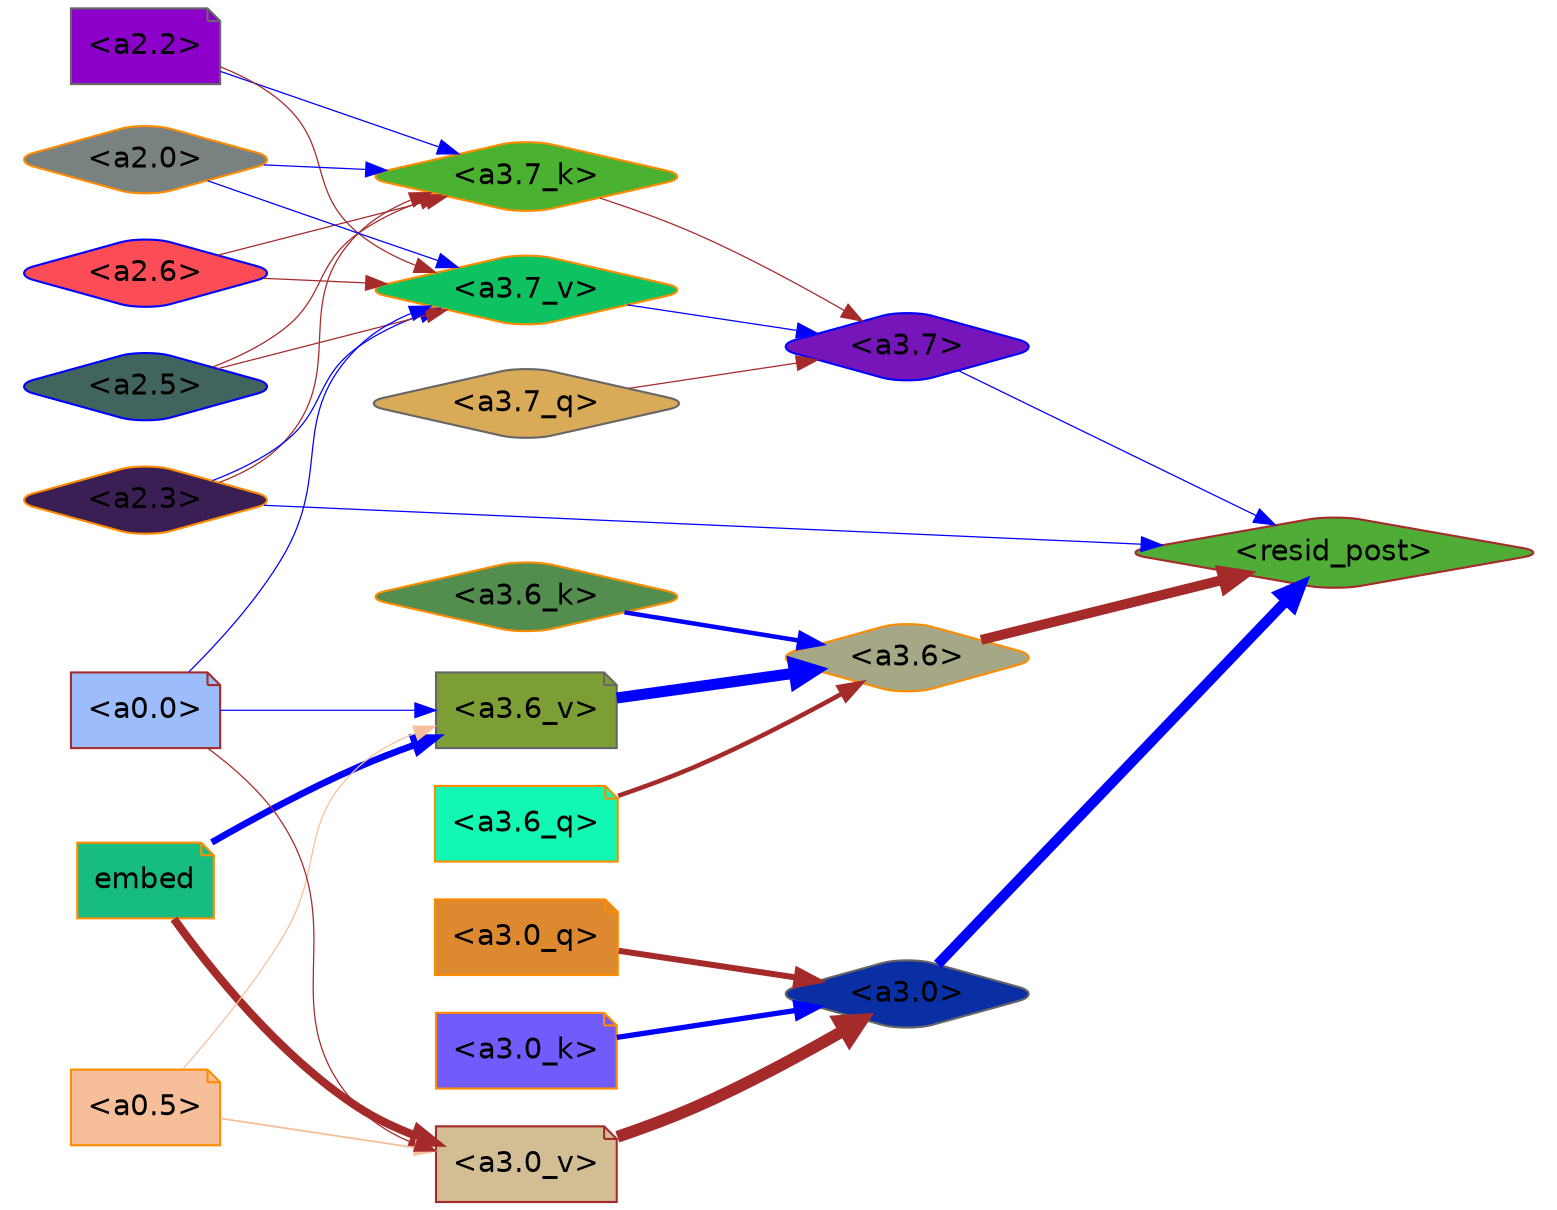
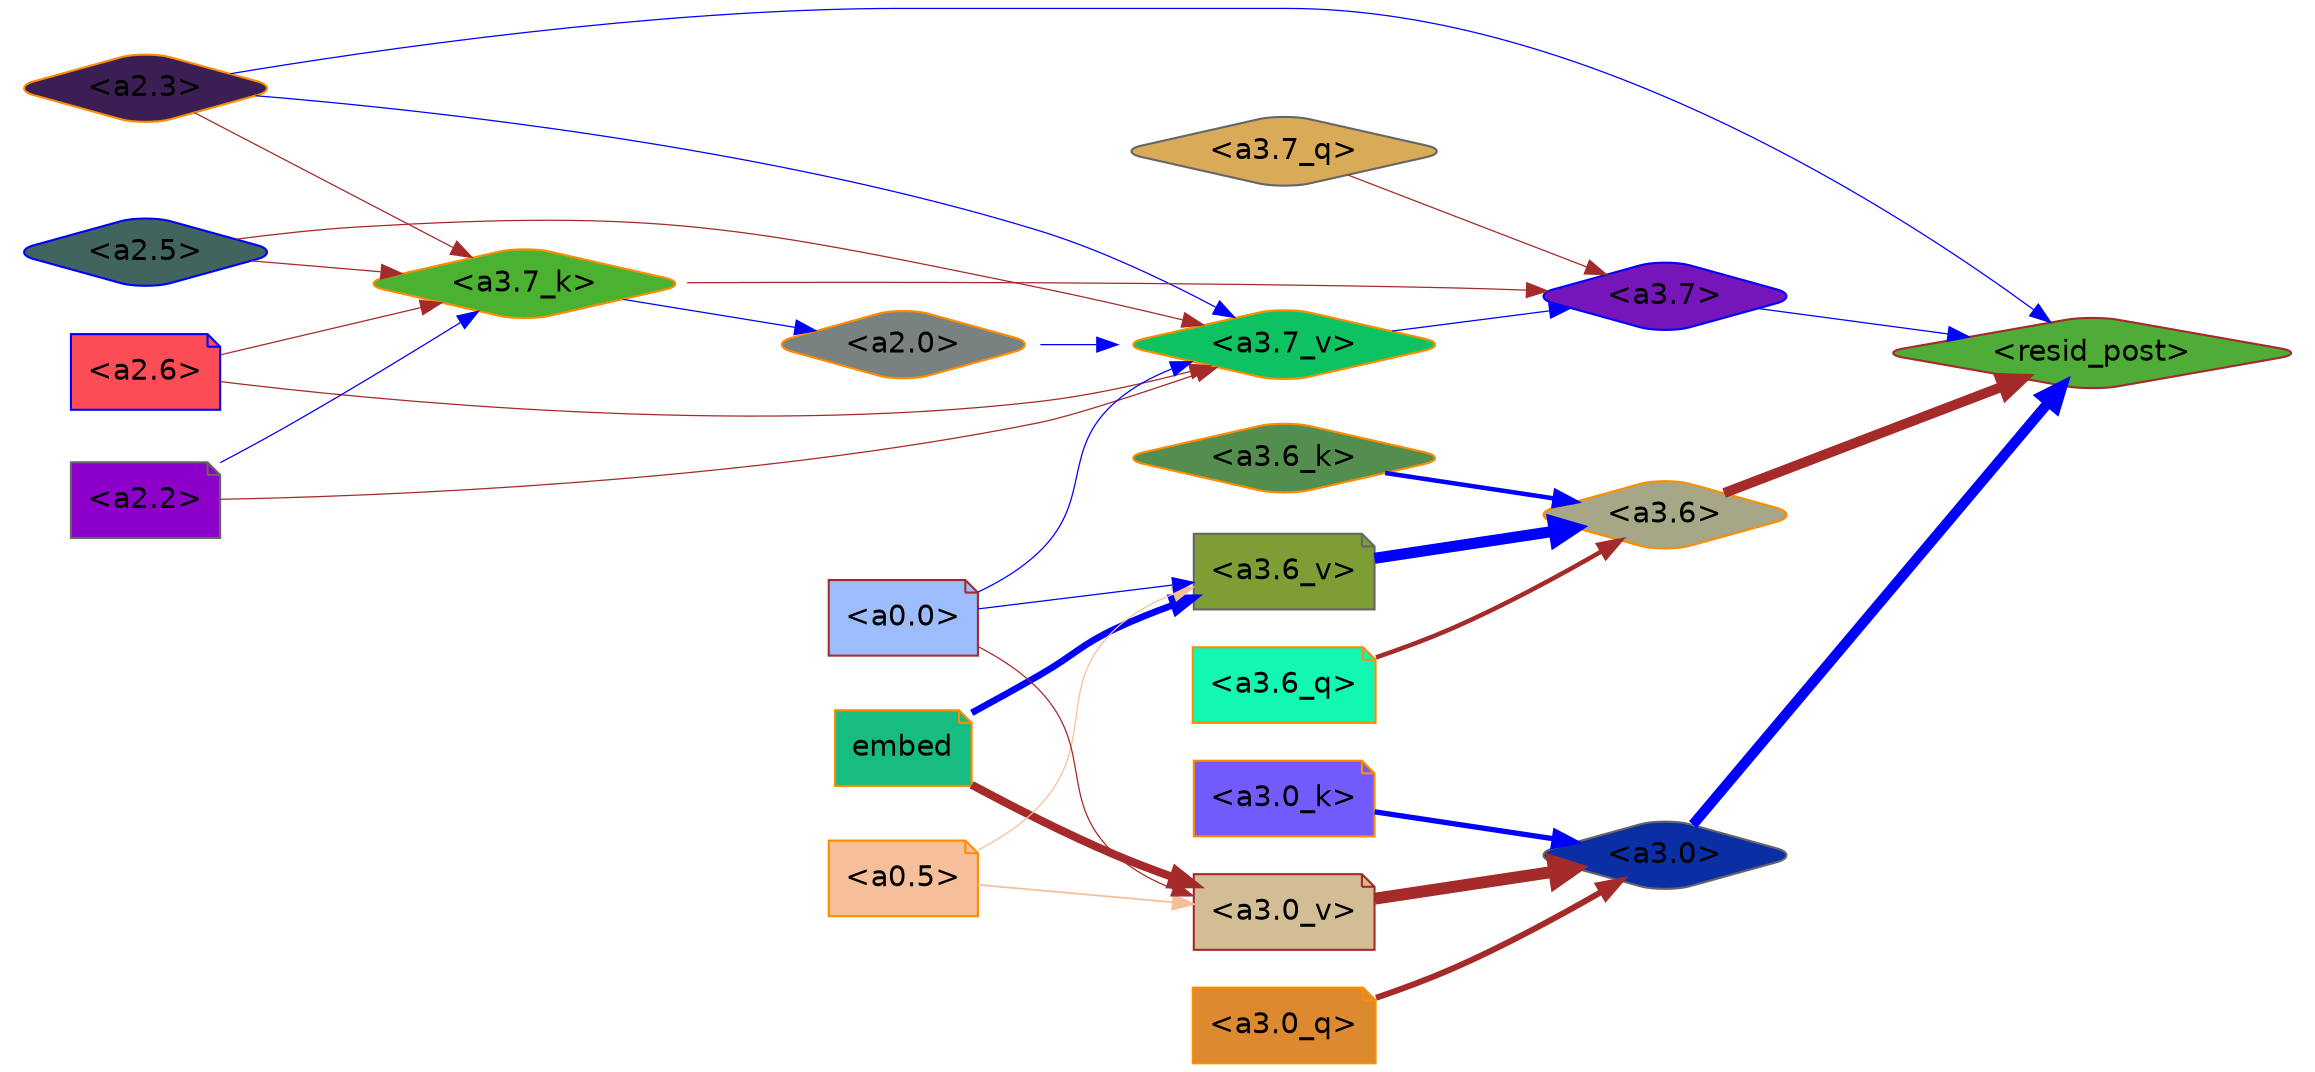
edge "<a2.0>" -> "<a3.7_k>": reversed
node "<a2.6>": shape diamond -> note
